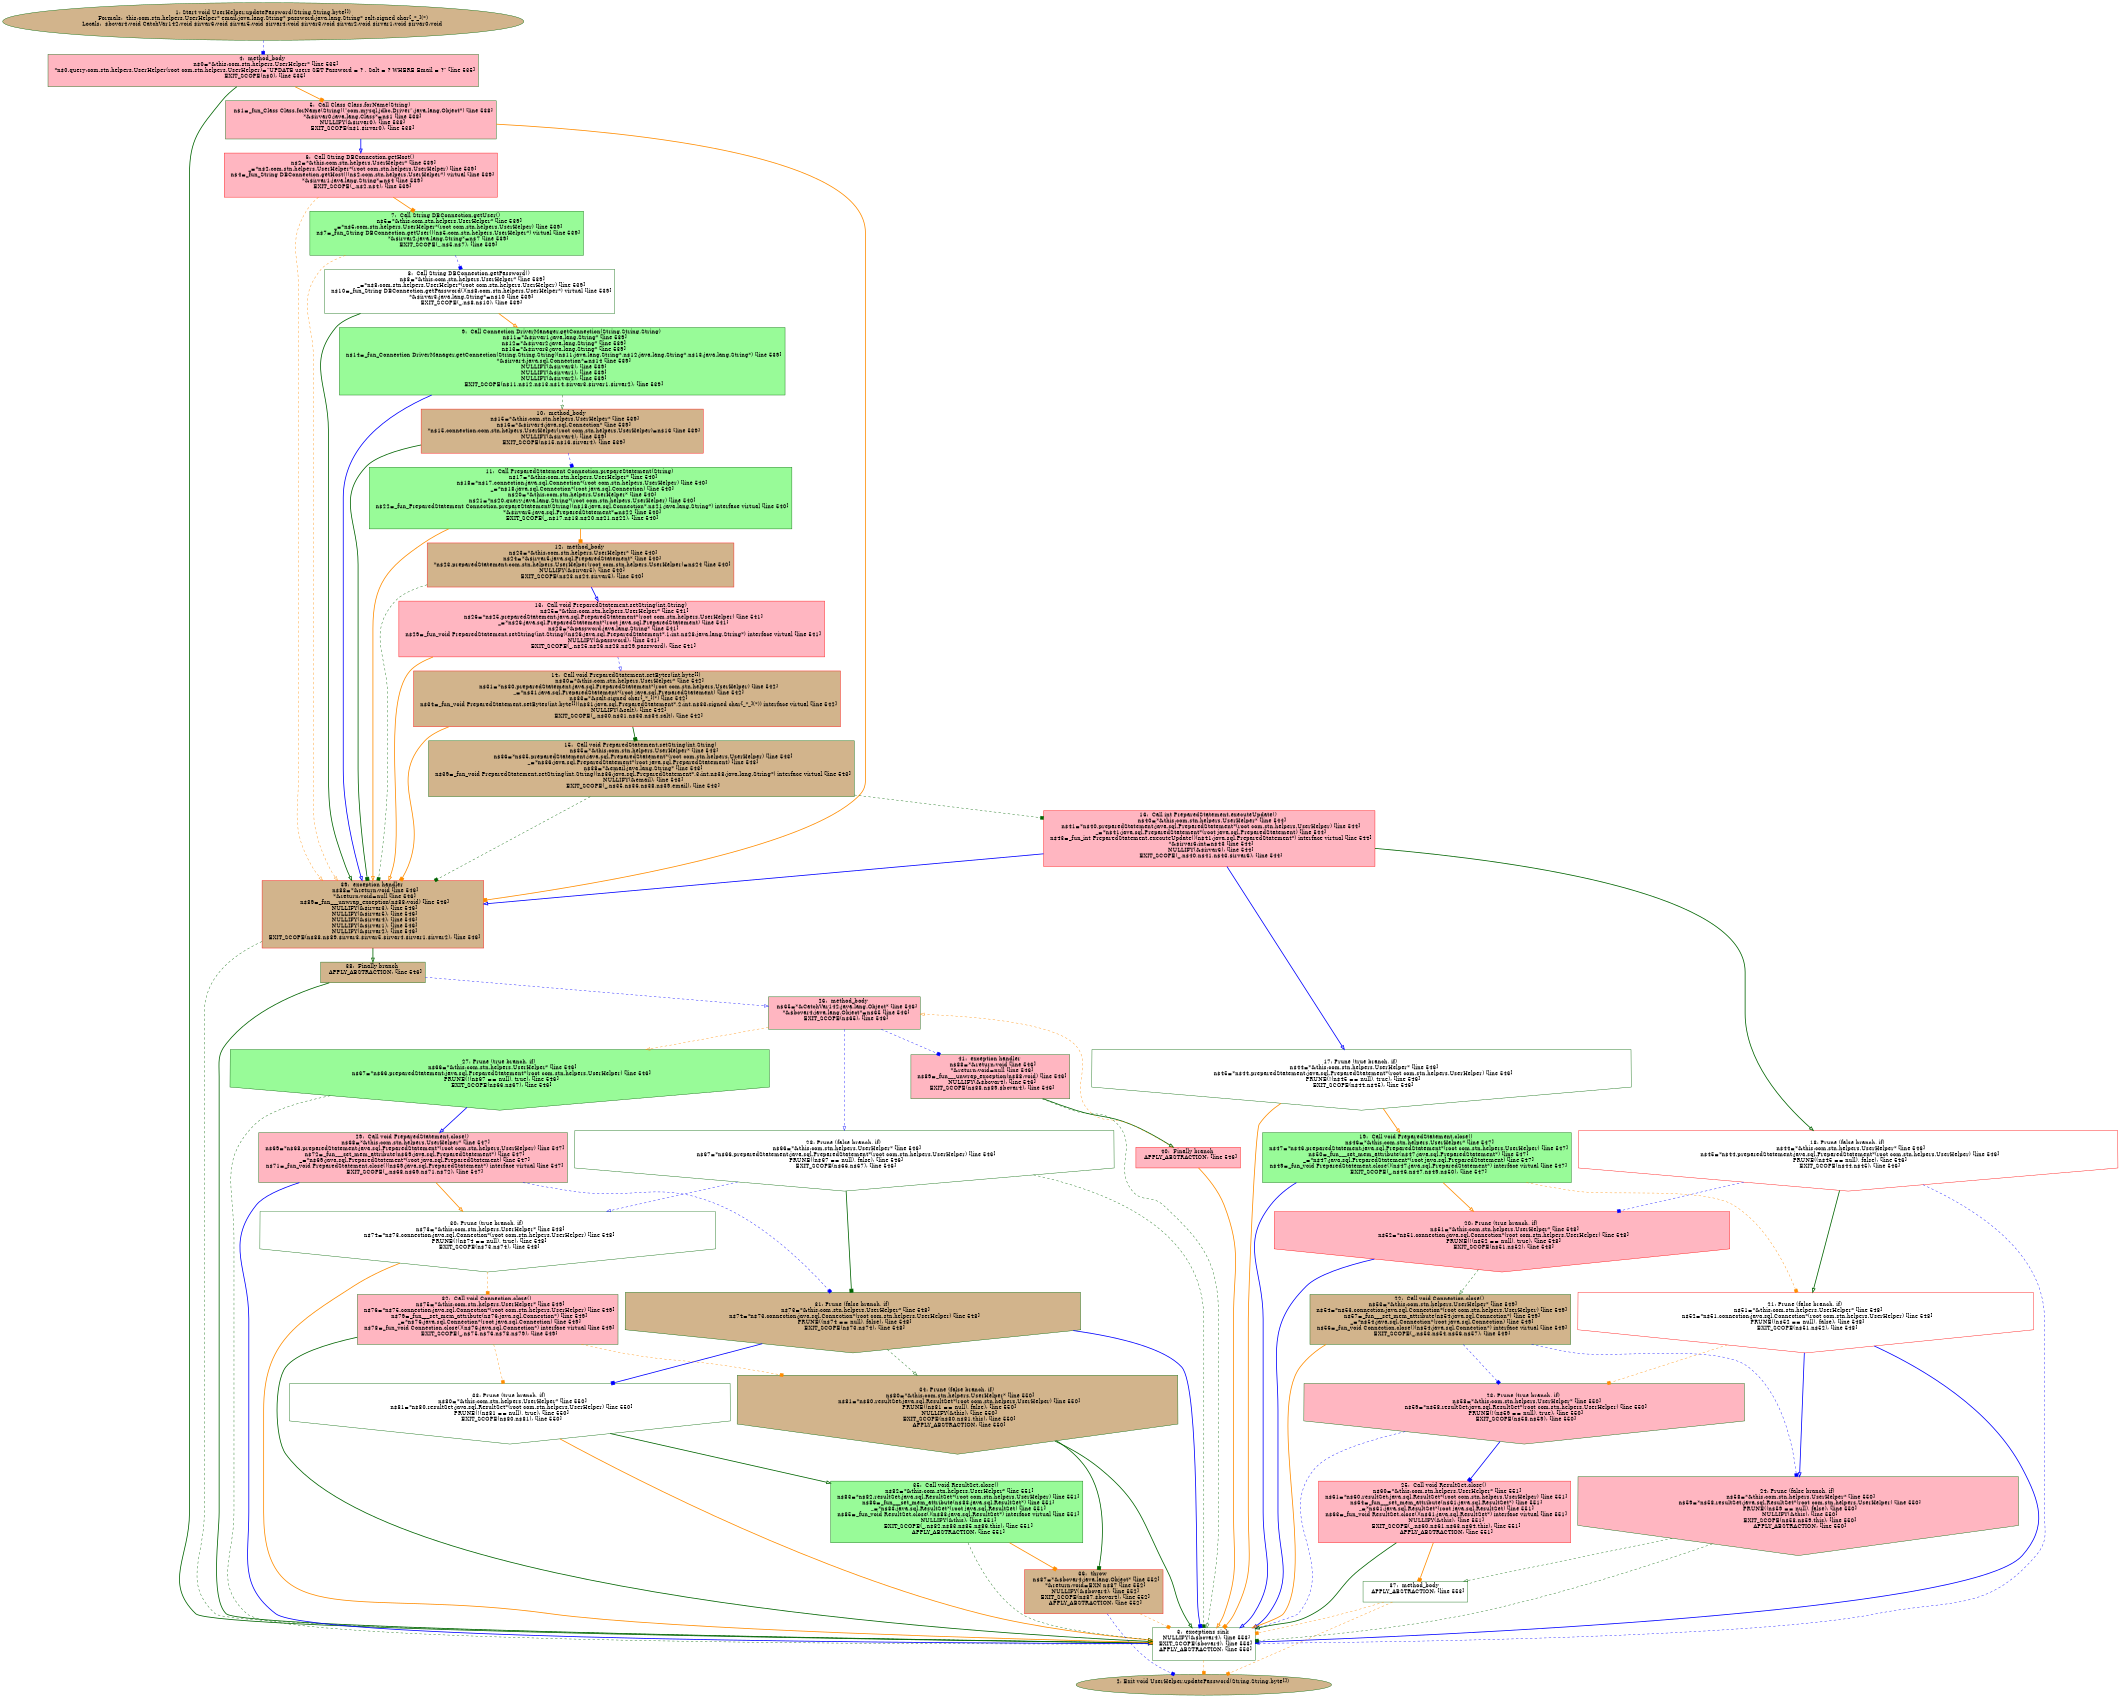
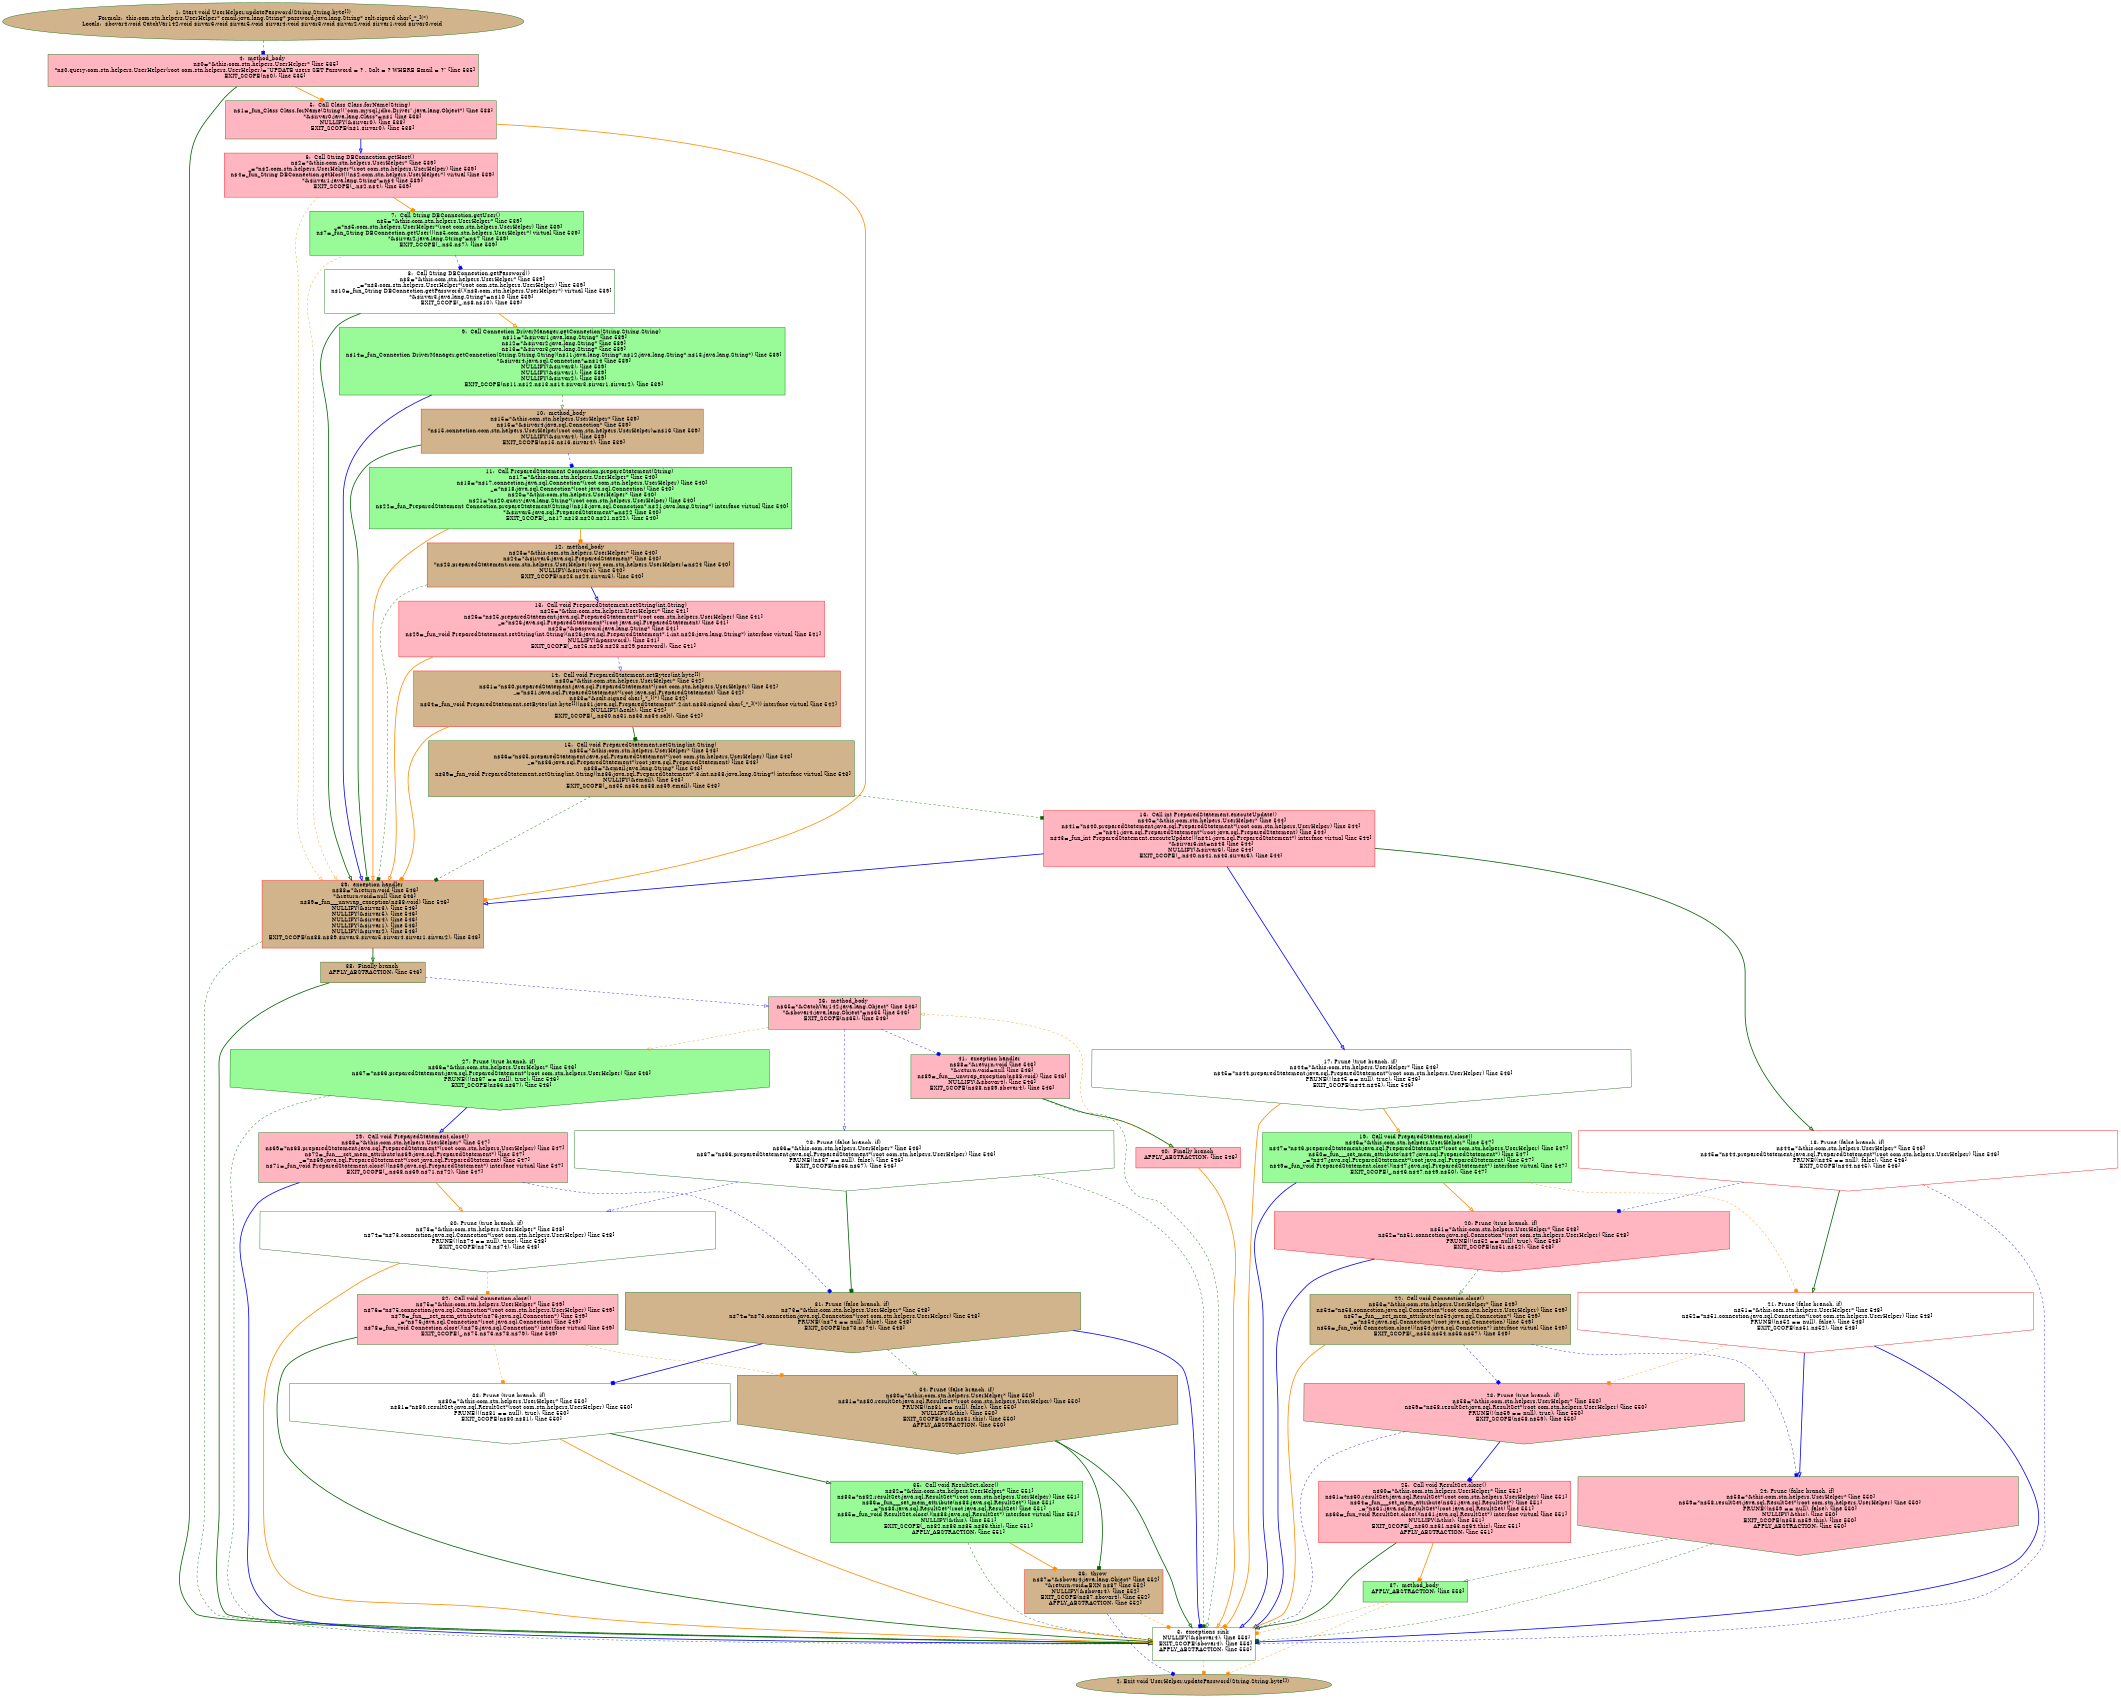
node "37:  method_body APPLY_ABSTRACTION; [line 553]": fillcolor white -> palegreen
